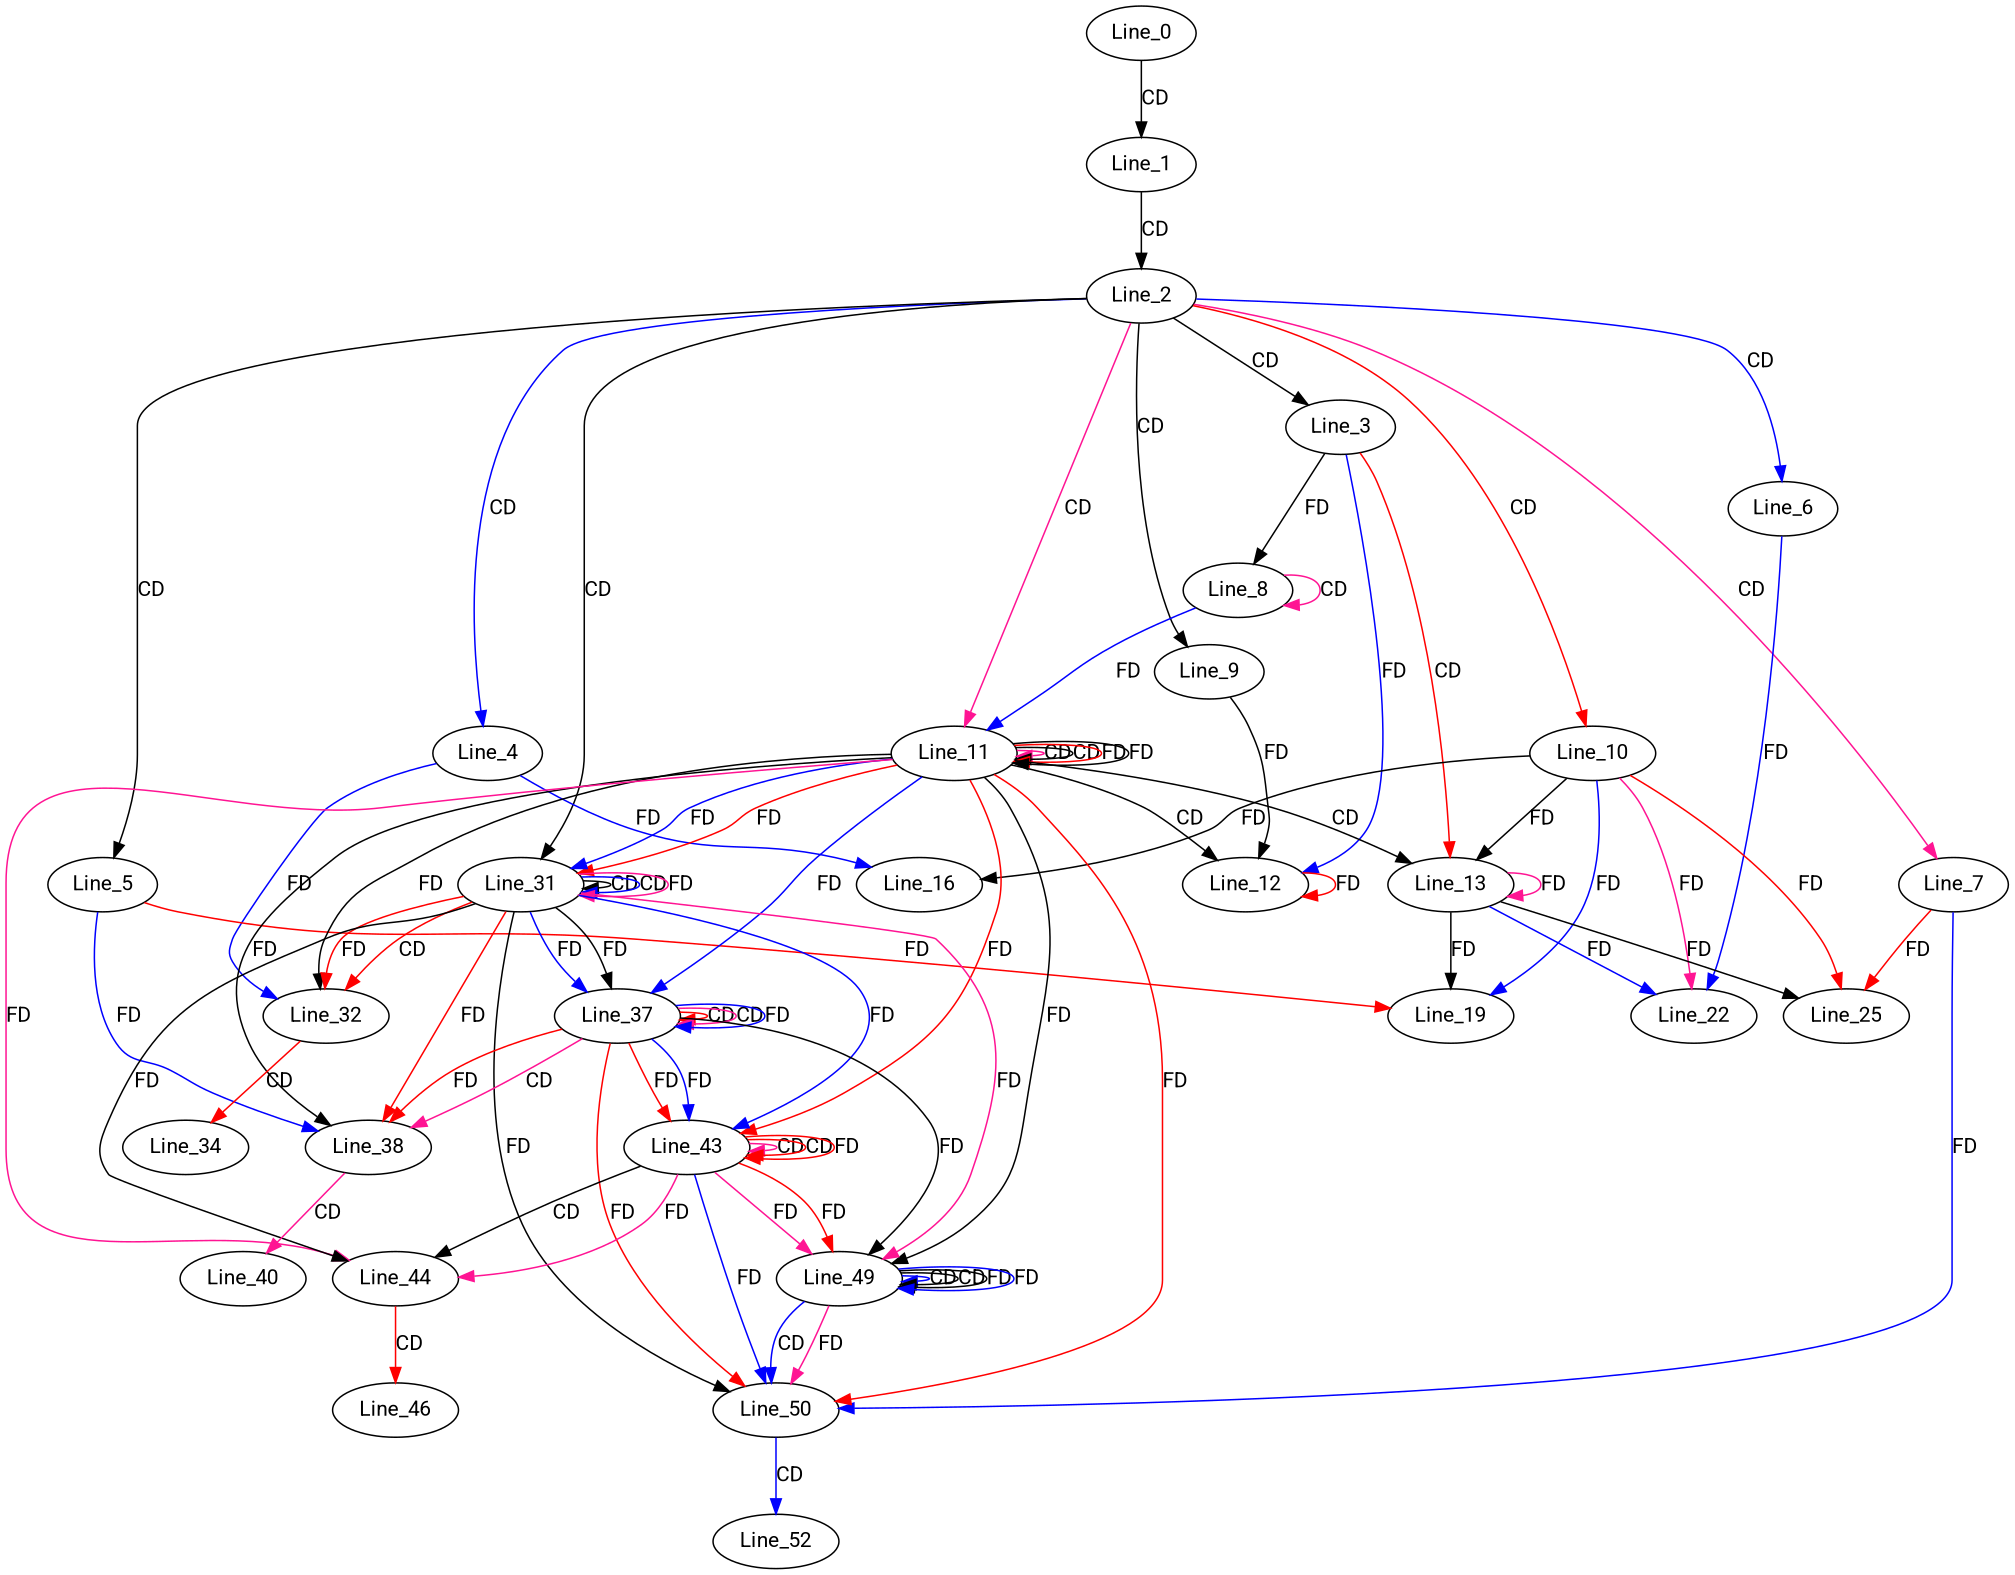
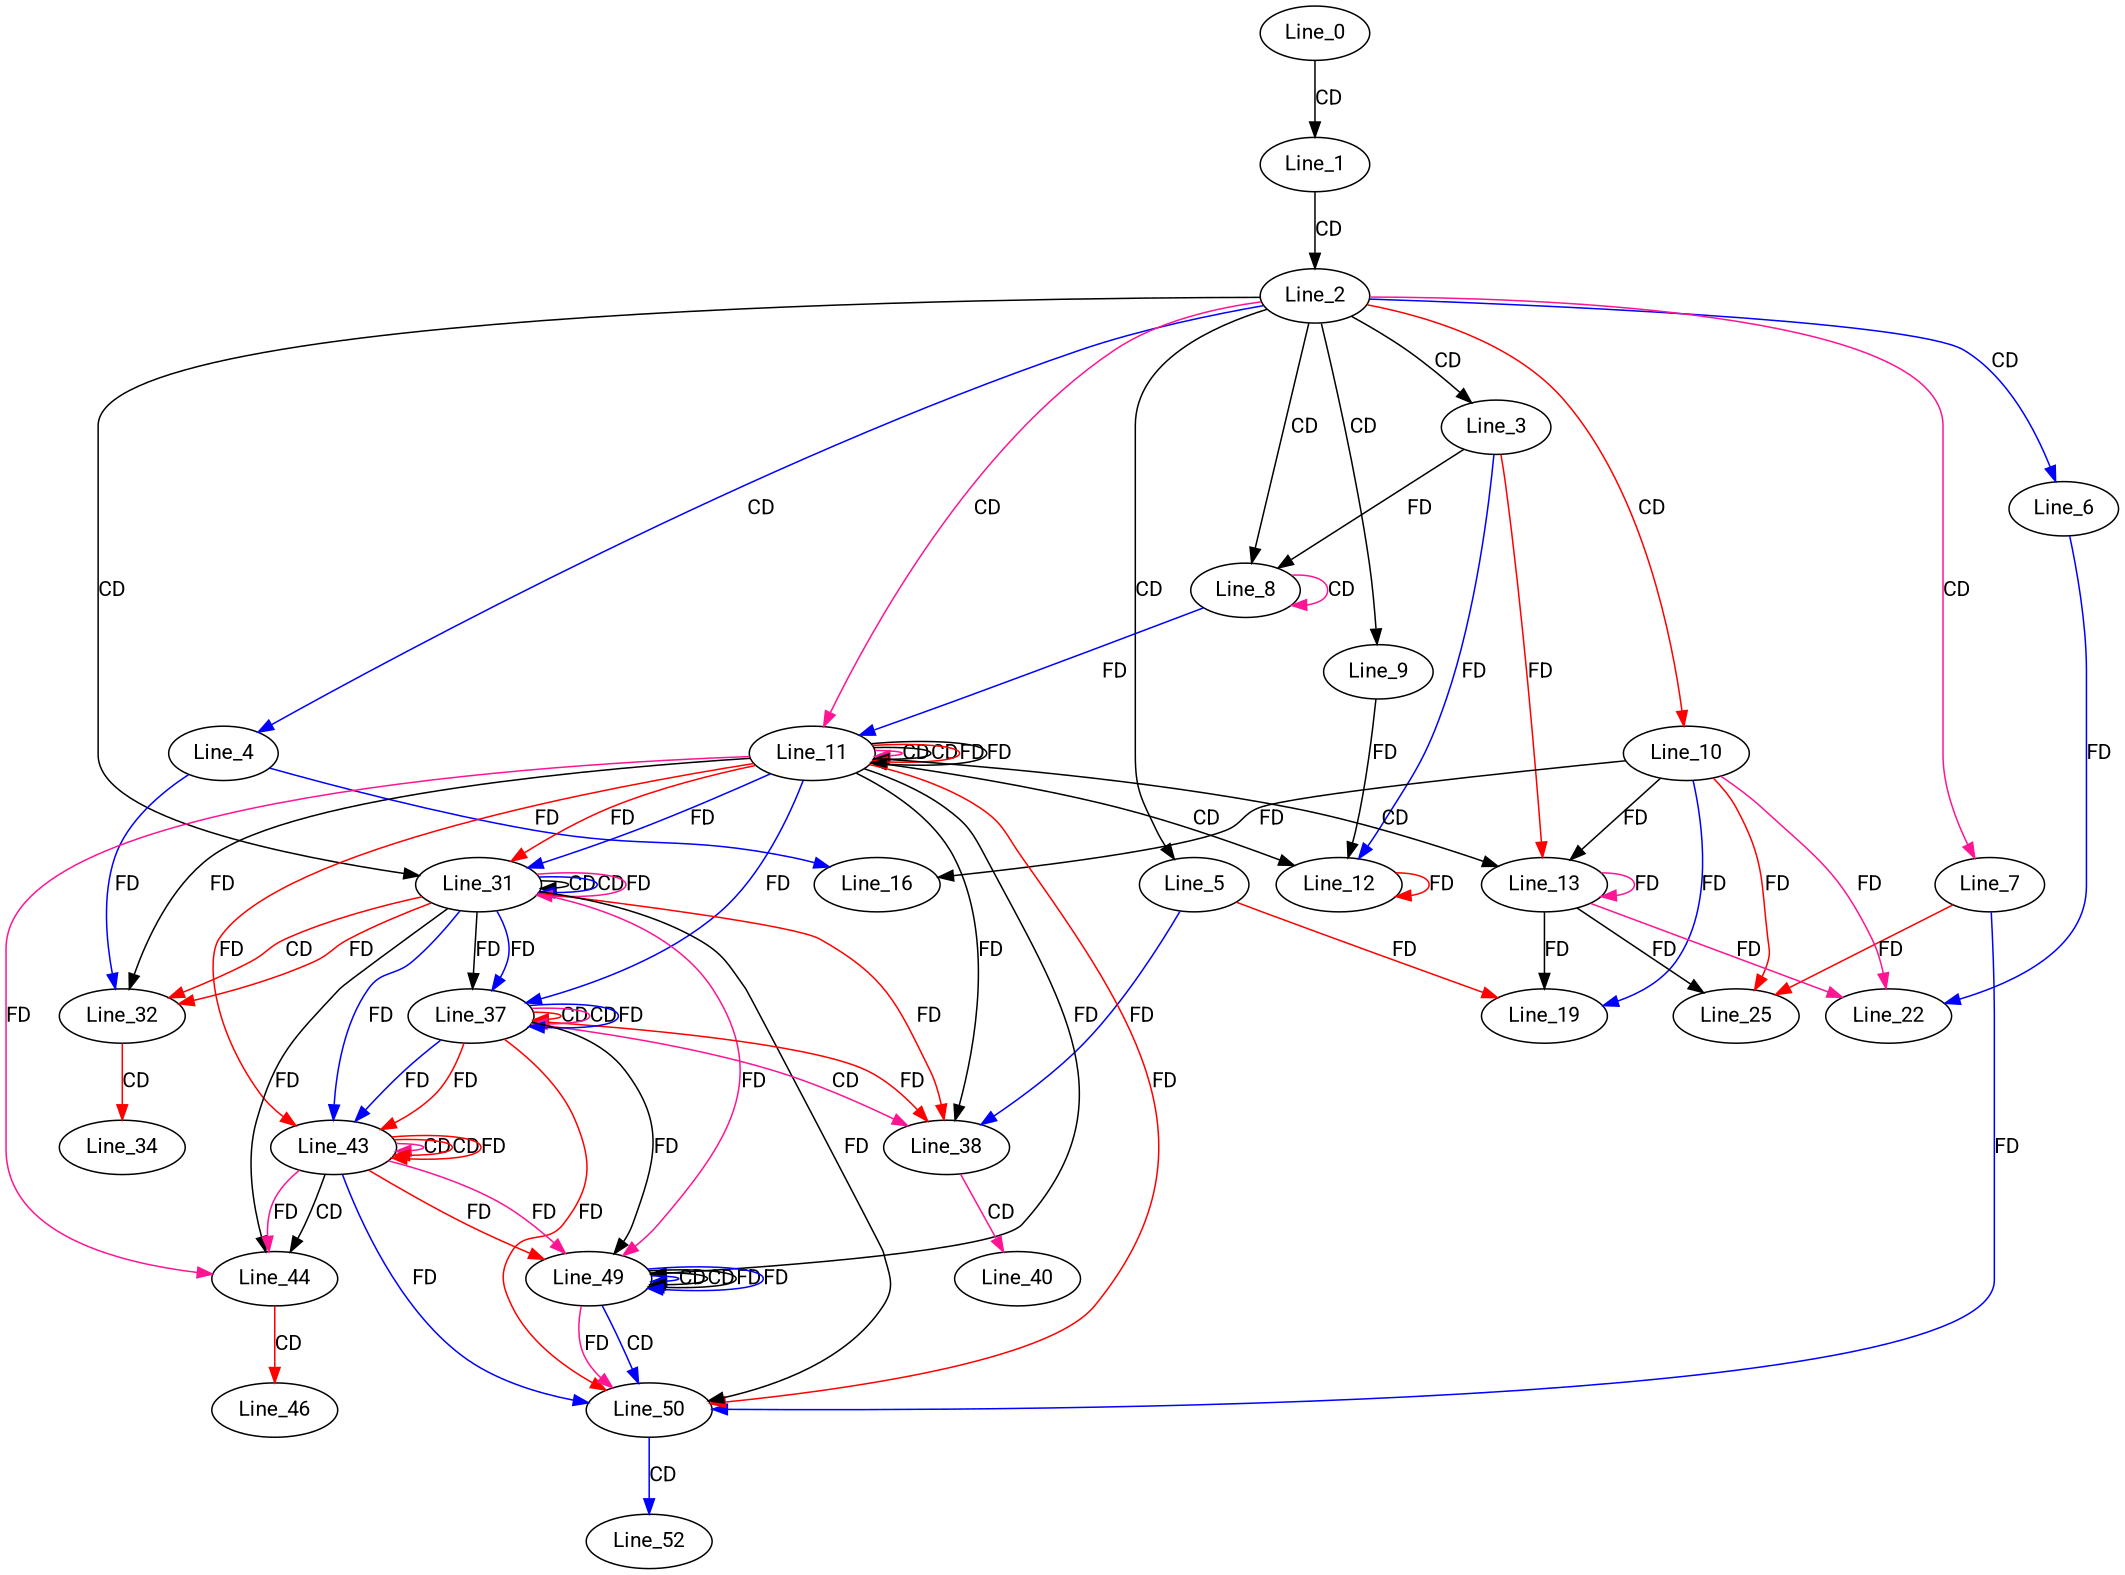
edge "Line_2" -> "Line_8": added, label "CD"
edge "Line_3" -> "Line_13": label "CD" -> "FD"
edge "Line_13" -> "Line_22": color blue -> deeppink
